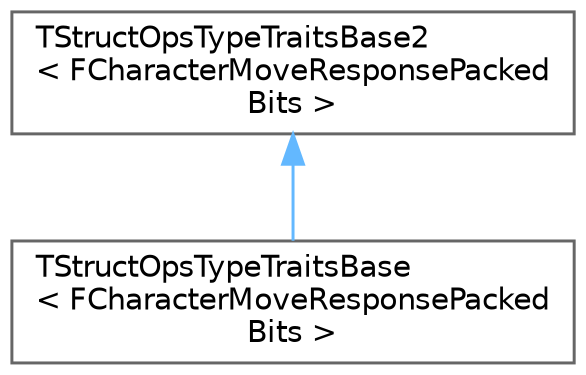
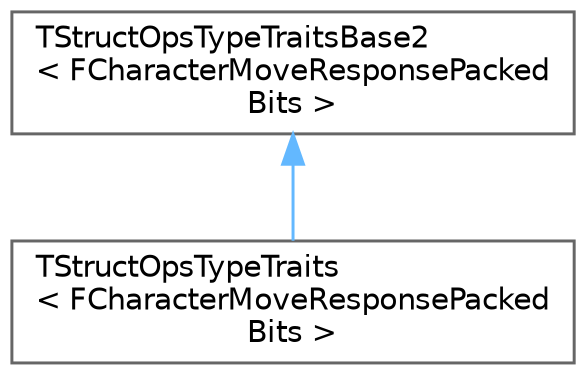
node "TStructOpsTypeTraitsBase < FCharacterMoveResponsePacked Bits >": label "TStructOpsTypeTraitsBase < FCharacterMoveResponsePacked Bits >" -> "TStructOpsTypeTraits < FCharacterMoveResponsePacked Bits >"
